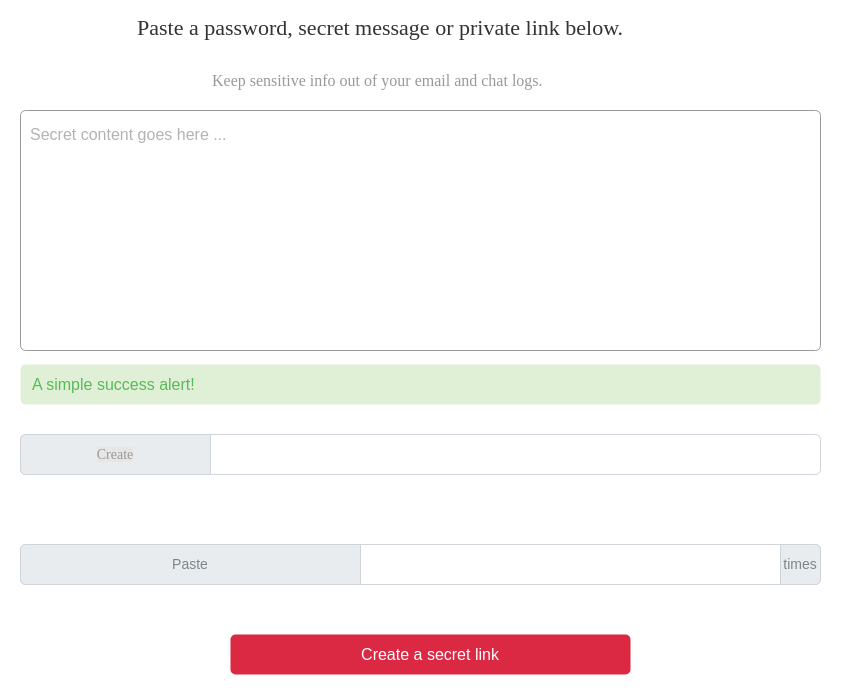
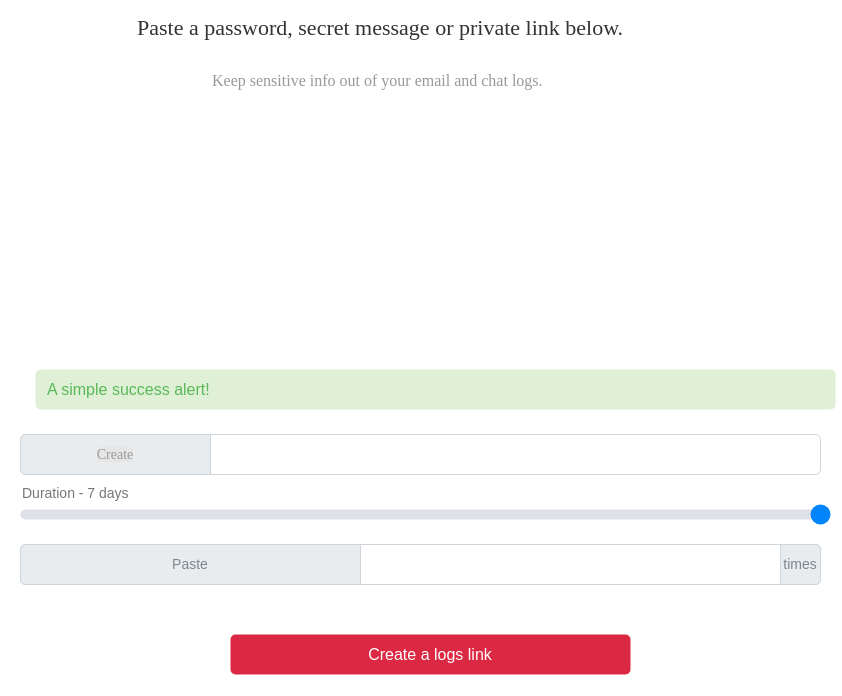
node "Secret content goes here ...": removed
node "A simple success alert!": moved (421, 385) -> (436, 390)
node "Duration - 7 days": added
node "Create a secret link": label "Create a secret link" -> "Create a logs link"
